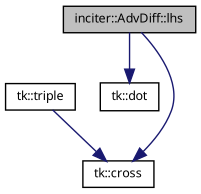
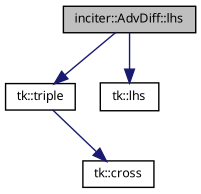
edge "inciter::AdvDiff::lhs" -> "tk::cross": now "inciter::AdvDiff::lhs" -> "tk::triple"
node "tk::dot": label "tk::dot" -> "tk::lhs"
